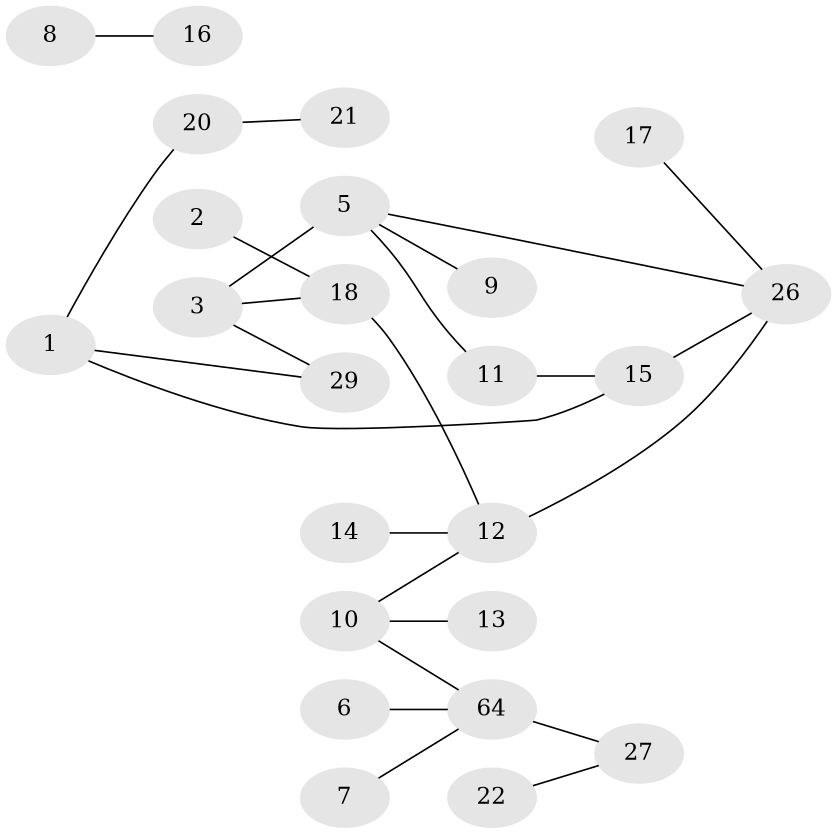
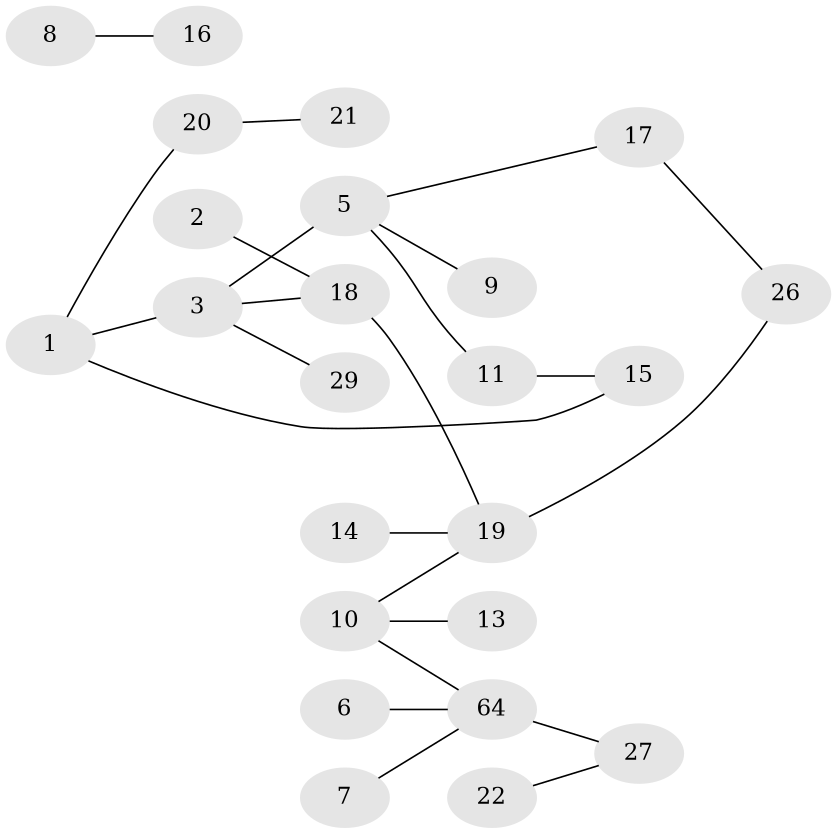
edge "5" -- "26": now "5" -- "17"
edge "26" -- "15": removed
edge "1" -- "29": now "1" -- "3"
node "12": label "12" -> "19"
